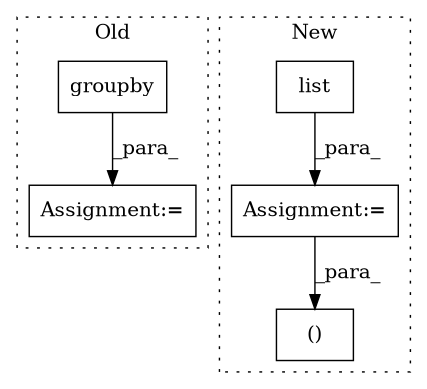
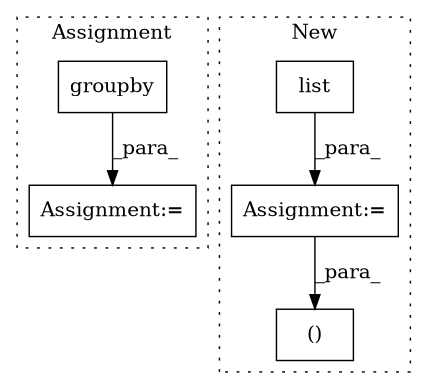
cluster "Old": label "Old" -> "Assignment"
